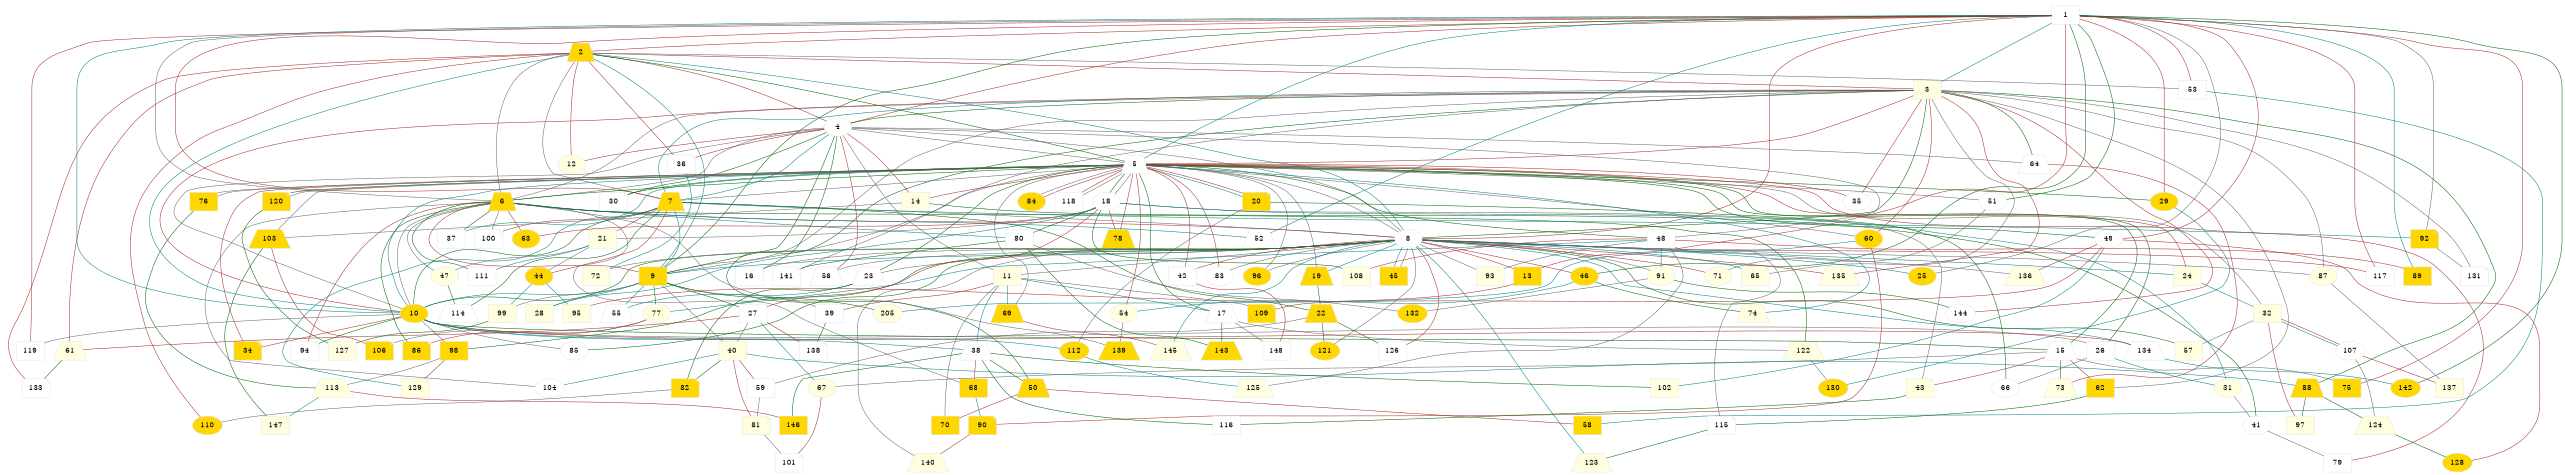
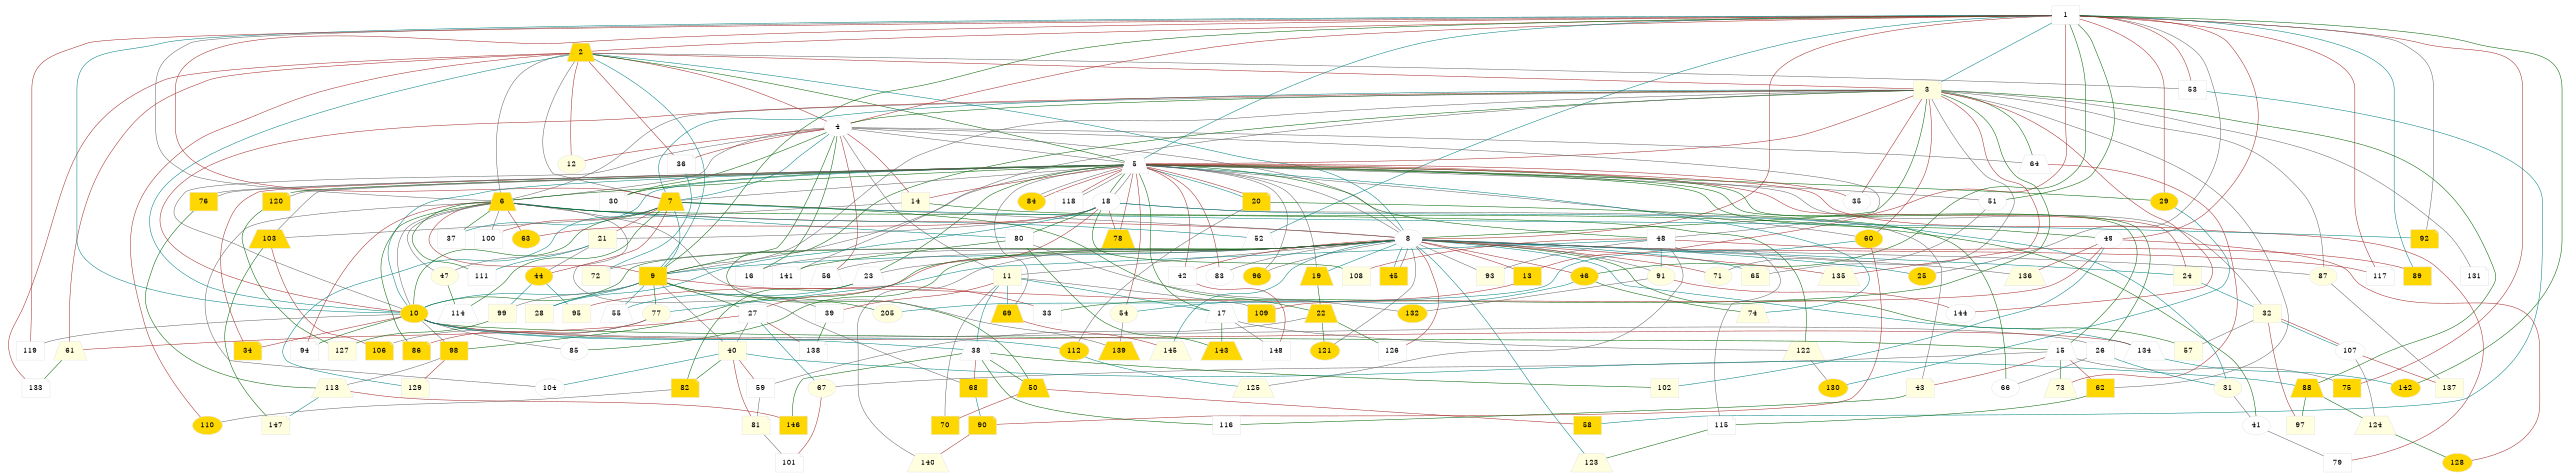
edge "92" -- "131": removed
edge "91" -- "144": color darkgreen -> brown
node "33": added
